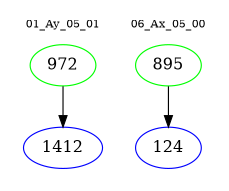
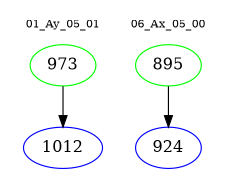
node "972": label "972" -> "973"
node "1412": label "1412" -> "1012"
node "124": label "124" -> "924"
